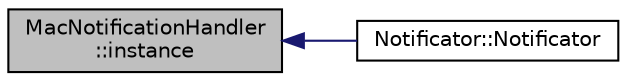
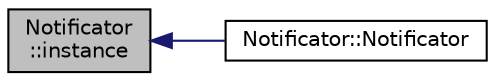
node "MacNotificationHandler ::instance": label "MacNotificationHandler ::instance" -> "Notificator ::instance"
